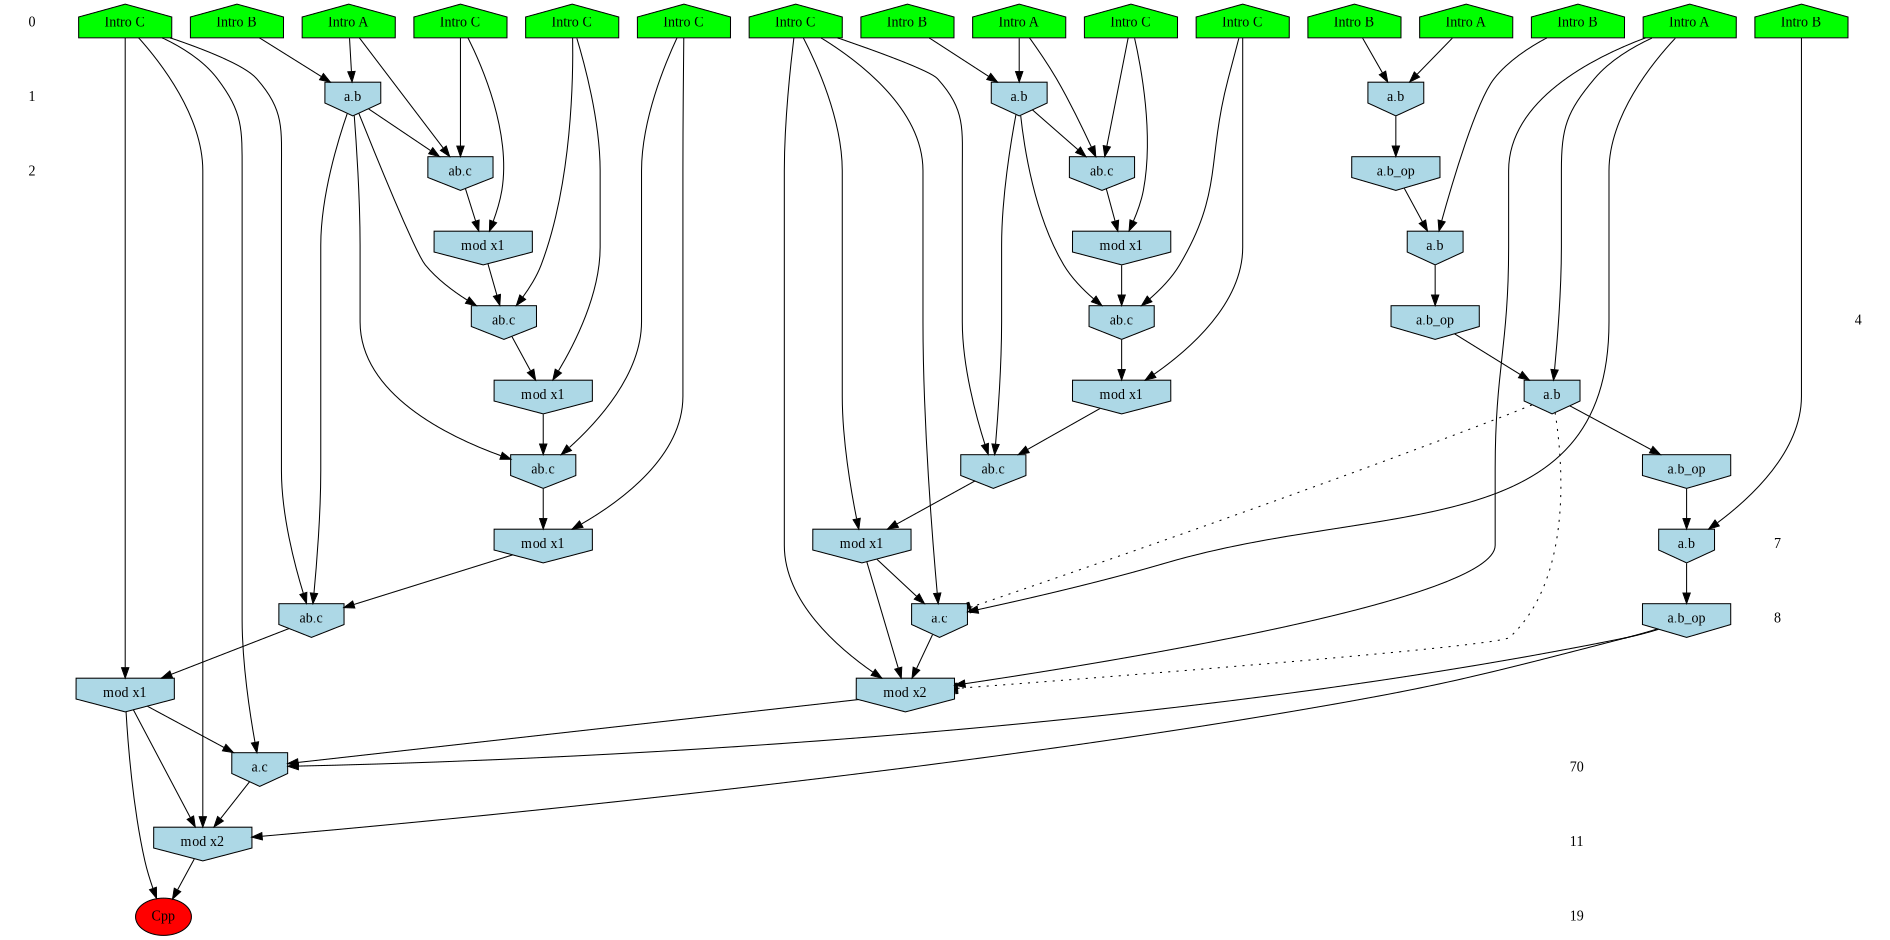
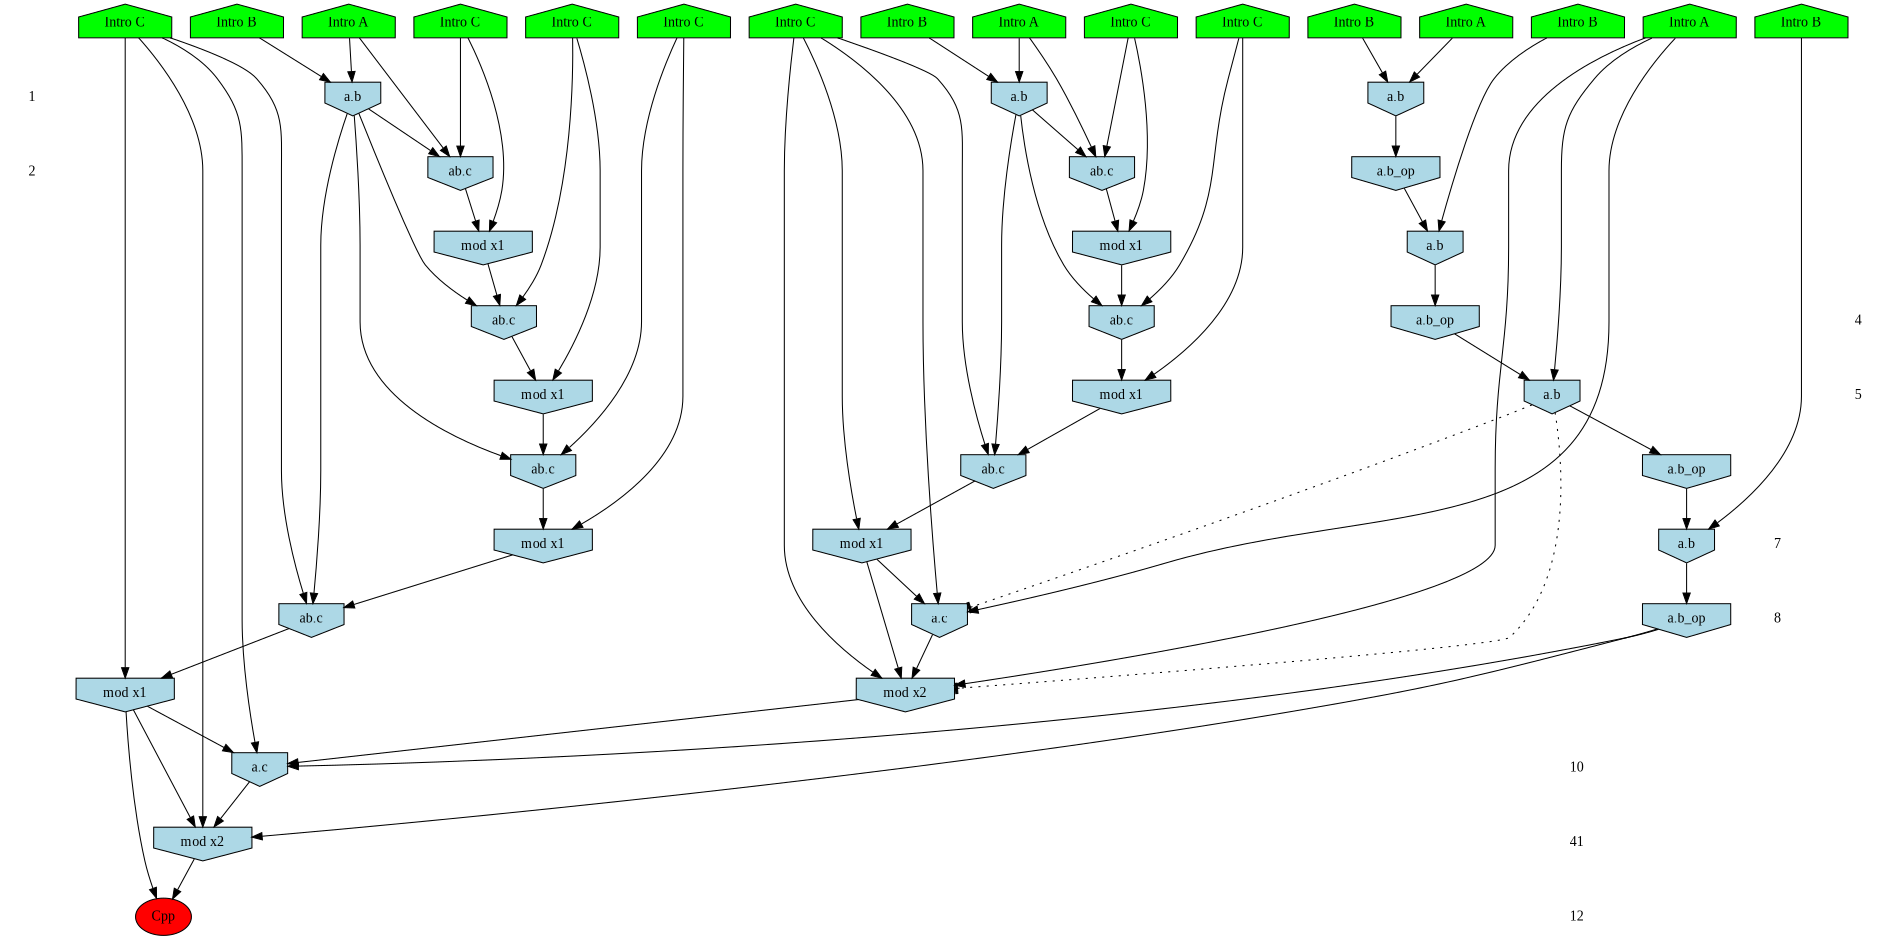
node "0": removed
node "5": added
node "70": label "70" -> "10"
node "11": label "11" -> "41"
node "19": label "19" -> "12"
